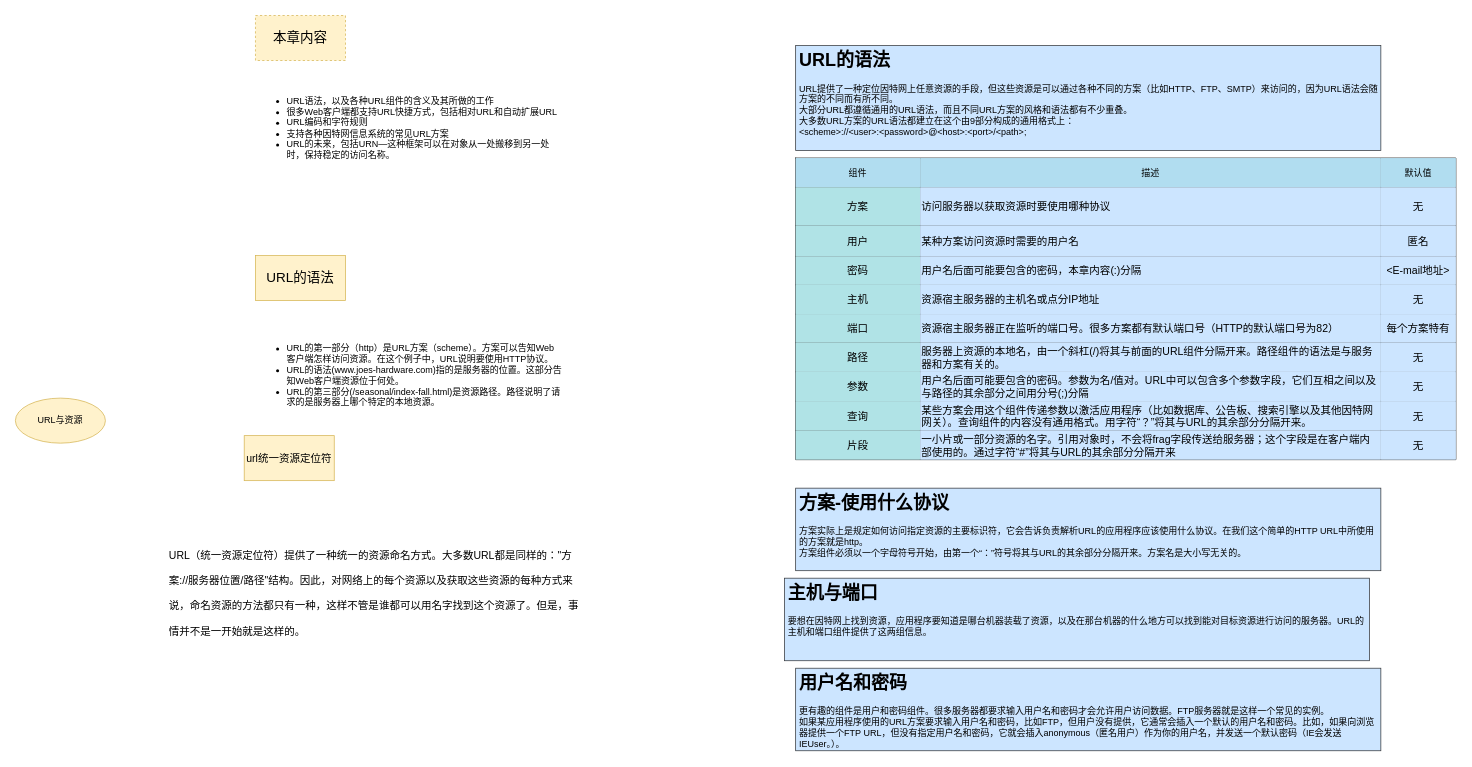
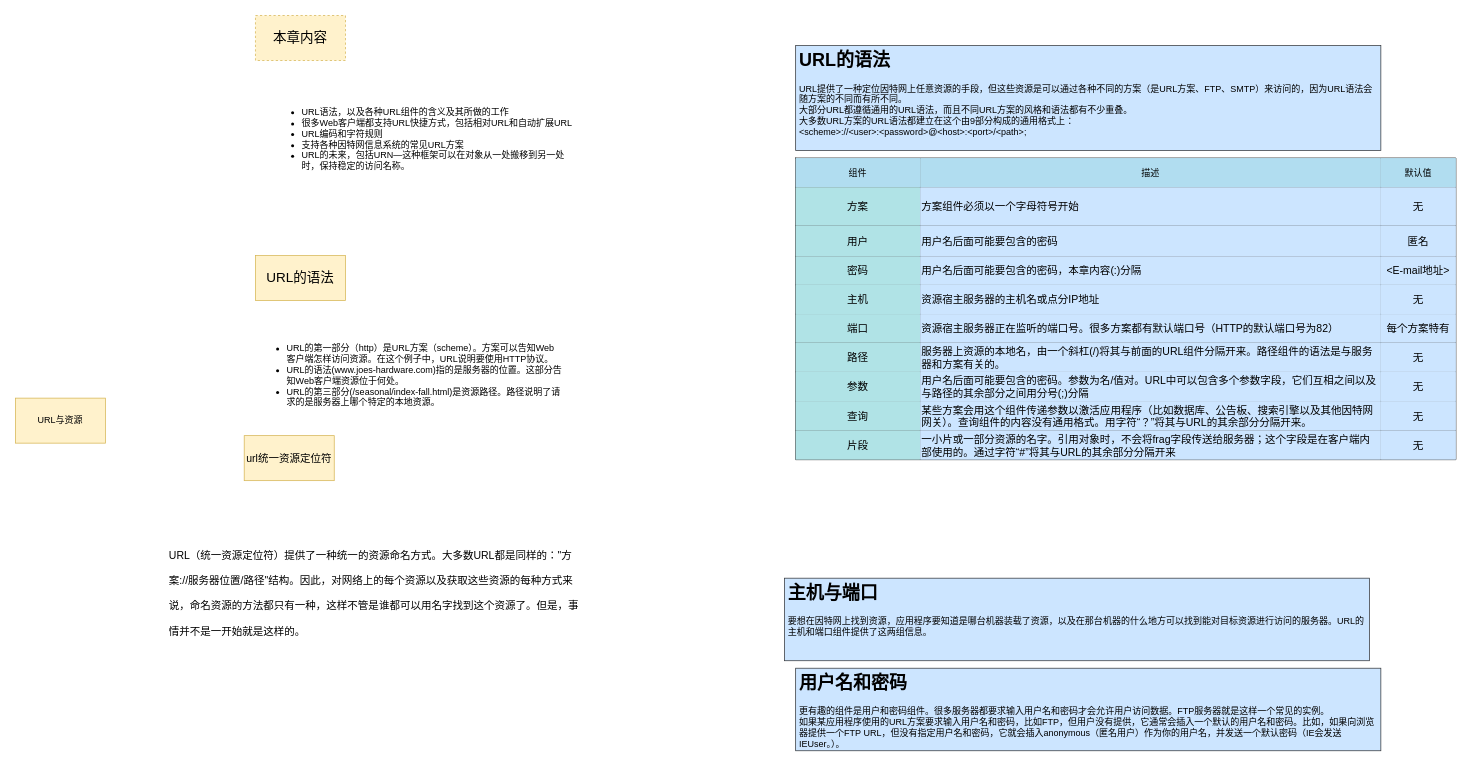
node "URL的语法 URL提供了一种定位因特网上任意资源的手段，但这些资源是可以通过各种不同的方案（比如HTTP、FTP、SMTP）来访问的，因为URL语法会随方案的不同而有所不同。 大部分URL都遵循通用的URL语法，而且不同URL方案的风格和语法都有不少重叠。 大多数URL方案的URL语法都建立在这个由9部分构成的通用格式上： <scheme>://<user>:<password>@<host>:<port>/<path>;": label "URL的语法 URL提供了一种定位因特网上任意资源的手段，但这些资源是可以通过各种不同的方案（比如HTTP、FTP、SMTP）来访问的，因为URL语法会随方案的不同而有所不同。 大部分URL都遵循通用的URL语法，而且不同URL方案的风格和语法都有不少重叠。 大多数URL方案的URL语法都建立在这个由9部分构成的通用格式上： <scheme>://<user>:<password>@<host>:<port>/<path>;" -> "URL的语法 URL提供了一种定位因特网上任意资源的手段，但这些资源是可以通过各种不同的方案（是URL方案、FTP、SMTP）来访问的，因为URL语法会随方案的不同而有所不同。 大部分URL都遵循通用的URL语法，而且不同URL方案的风格和语法都有不少重叠。 大多数URL方案的URL语法都建立在这个由9部分构成的通用格式上： <scheme>://<user>:<password>@<host>:<port>/<path>;"
node "URL语法，以及各种URL组件的含义及其所做的工作 很多Web客户端都支持URL快捷方式，包括相对URL和自动扩展URL URL编码和字符规则 支持各种因特网信息系统的常见URL方案 URL的未来，包括URN—这种框架可以在对象从一处搬移到另一处时，保持稳定的访问名称。": moved (409, 128) -> (424, 139)
node "访问服务器以获取资源时要使用哪种协议": label "访问服务器以获取资源时要使用哪种协议" -> "方案组件必须以一个字母符号开始"
node "某种方案访问资源时需要的用户名": label "某种方案访问资源时需要的用户名" -> "用户名后面可能要包含的密码"
node "URL与资源": shape ellipse -> rectangle
node "方案-使用什么协议 方案实际上是规定如何访问指定资源的主要标识符，它会告诉负责解析URL的应用程序应该使用什么协议。在我们这个简单的HTTP URL中所使用的方案就是http。 方案组件必须以一个字母符号开始，由第一个“：”符号将其与URL的其余部分分隔开来。方案名是大小写无关的。": removed
